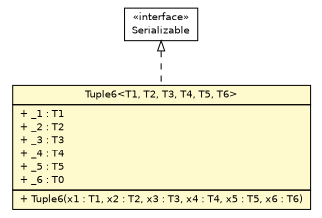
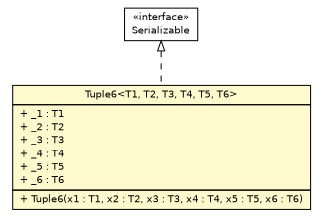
node "Tuple6<T1, T2, T3, T4, T5, T6>": text "+ _6 : T0" -> "+ _6 : T6"
